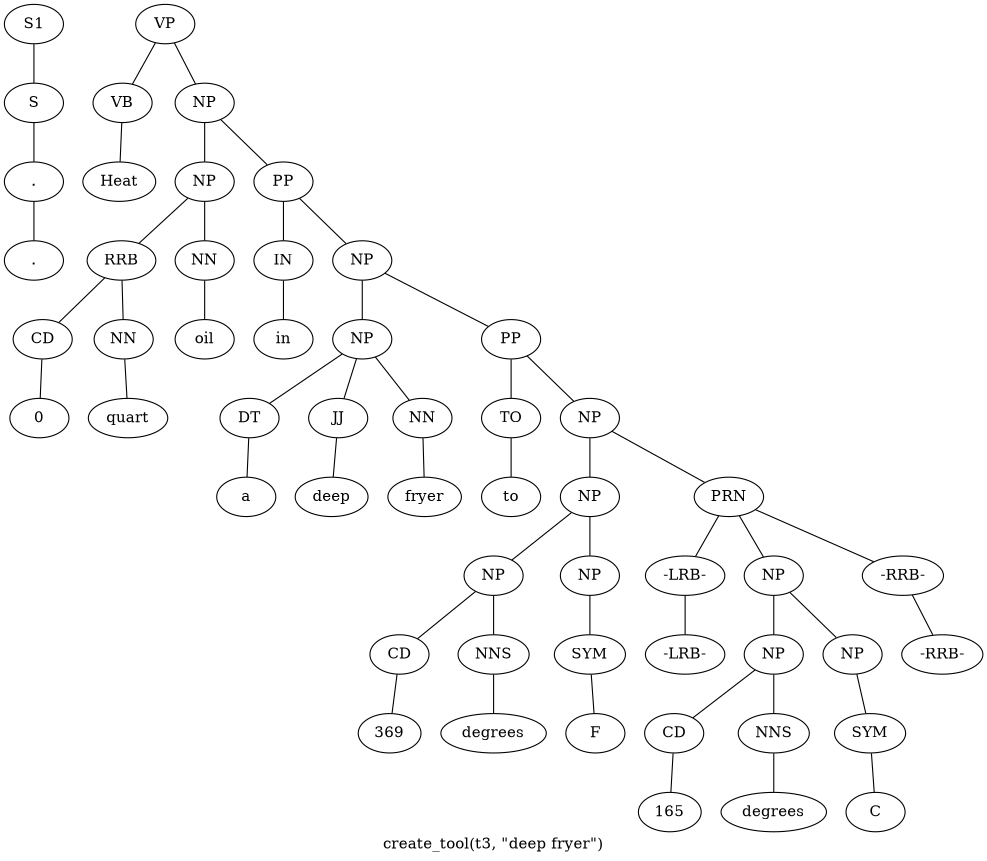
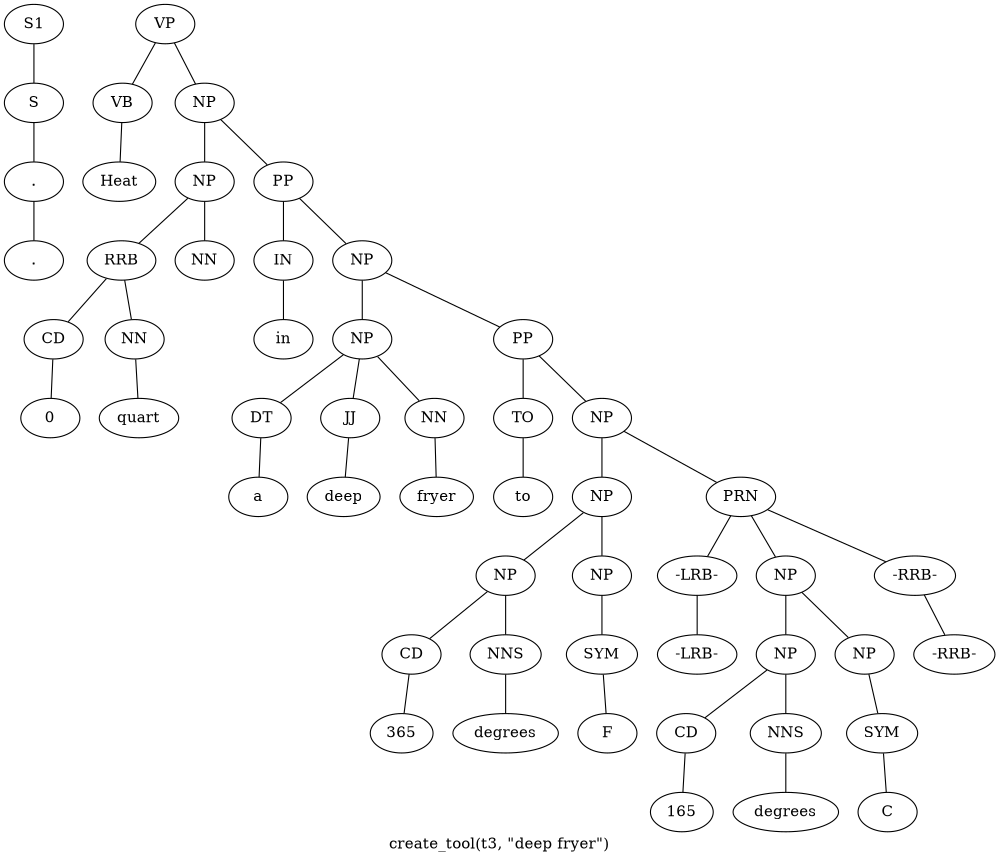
node "oil": removed
node "369": label "369" -> "365"
